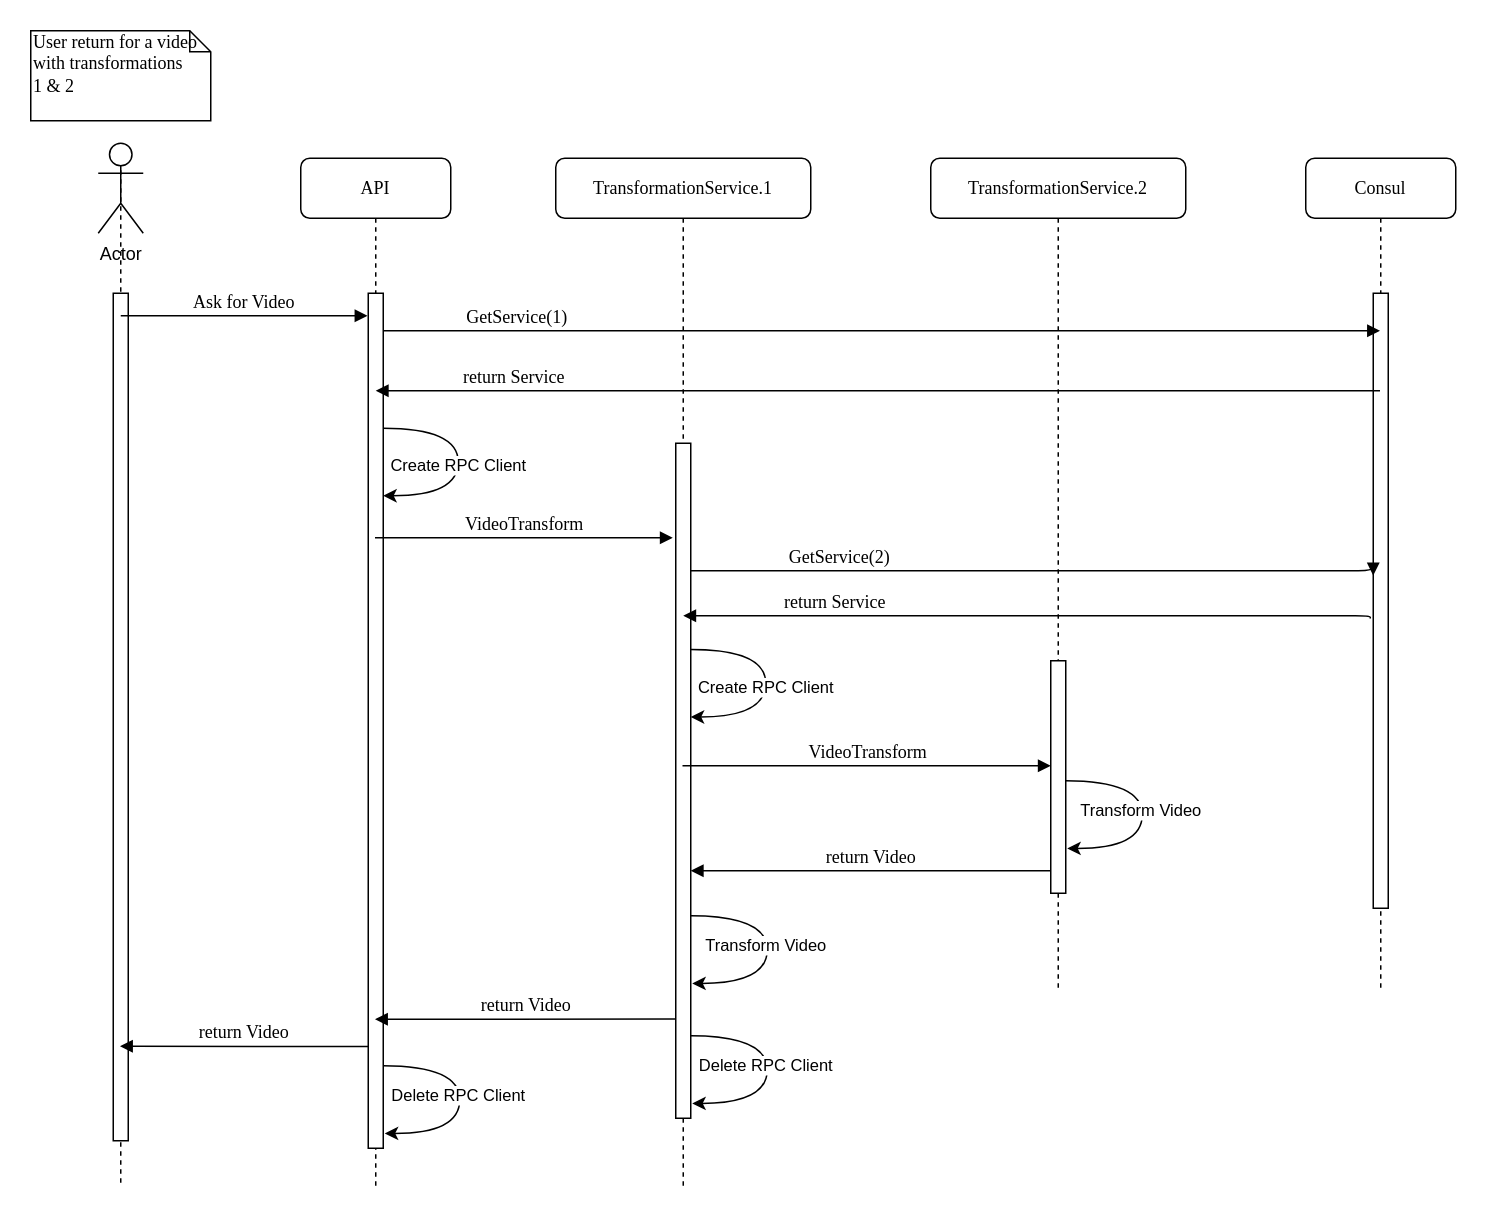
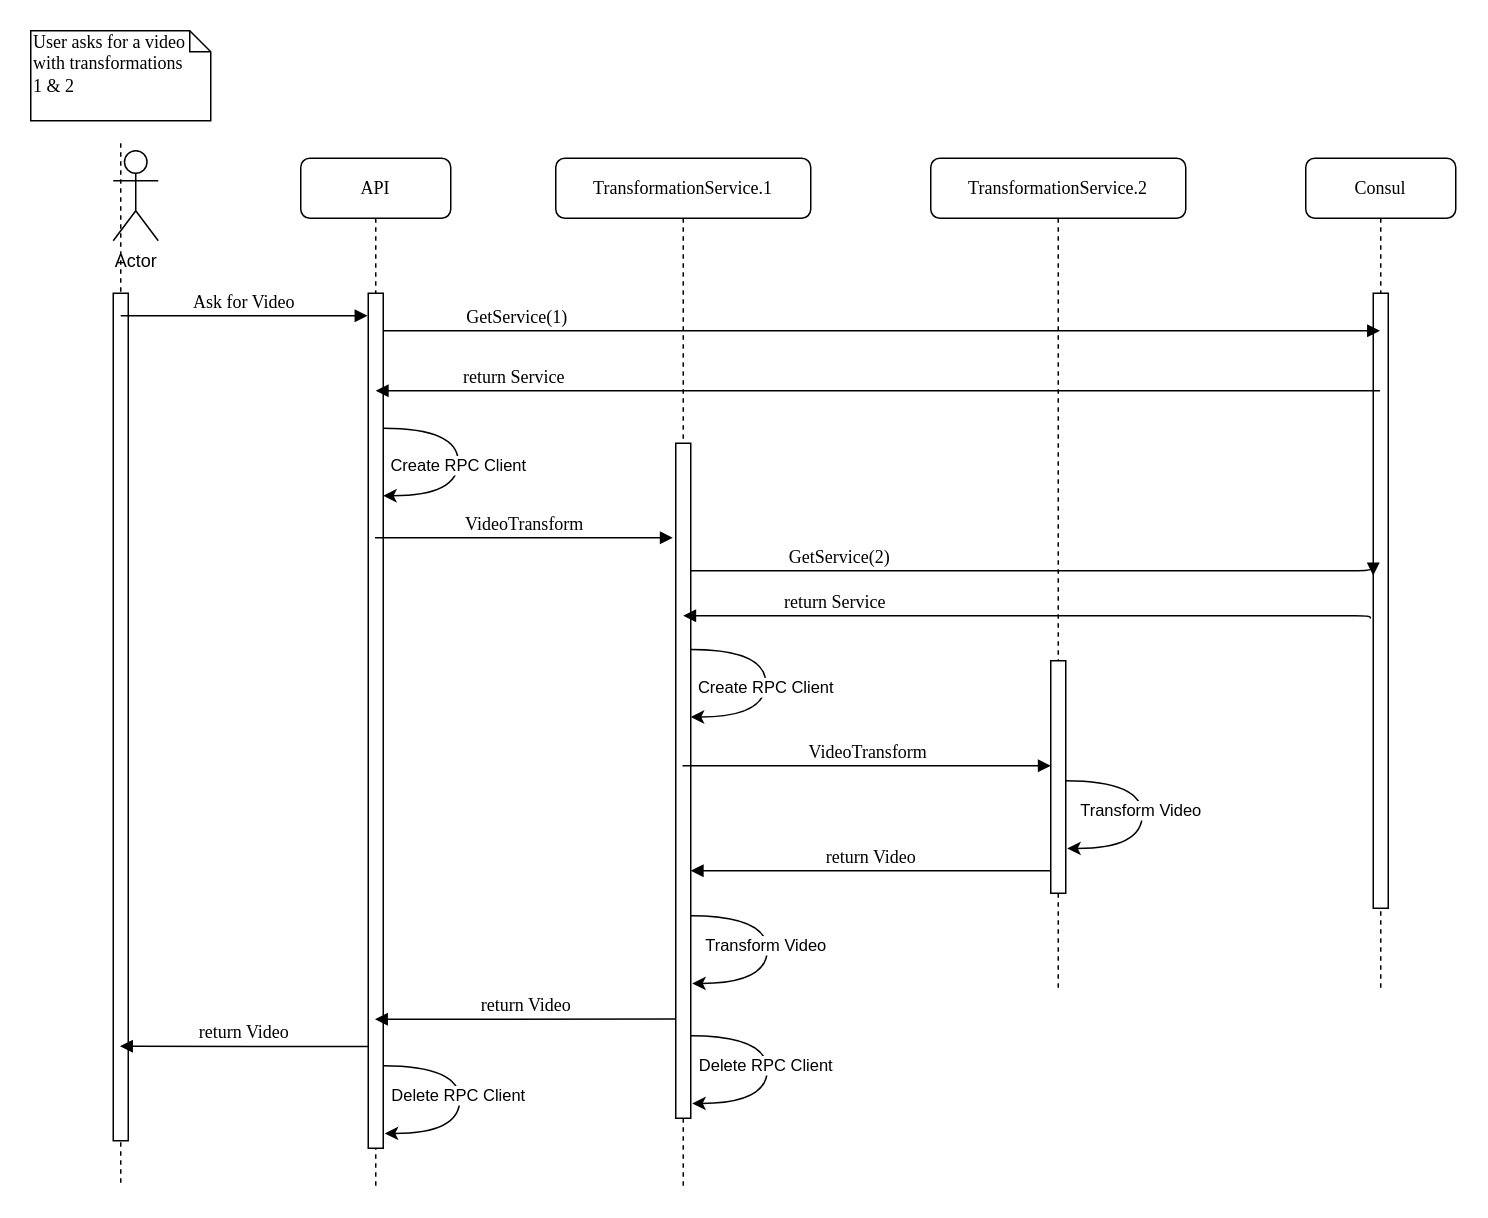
node "User return for a video with transformations 1 & 2": label "User return for a video with transformations 1 & 2" -> "User asks for a video with transformations 1 & 2"
node "Actor": moved (121, 188) -> (136, 196)
